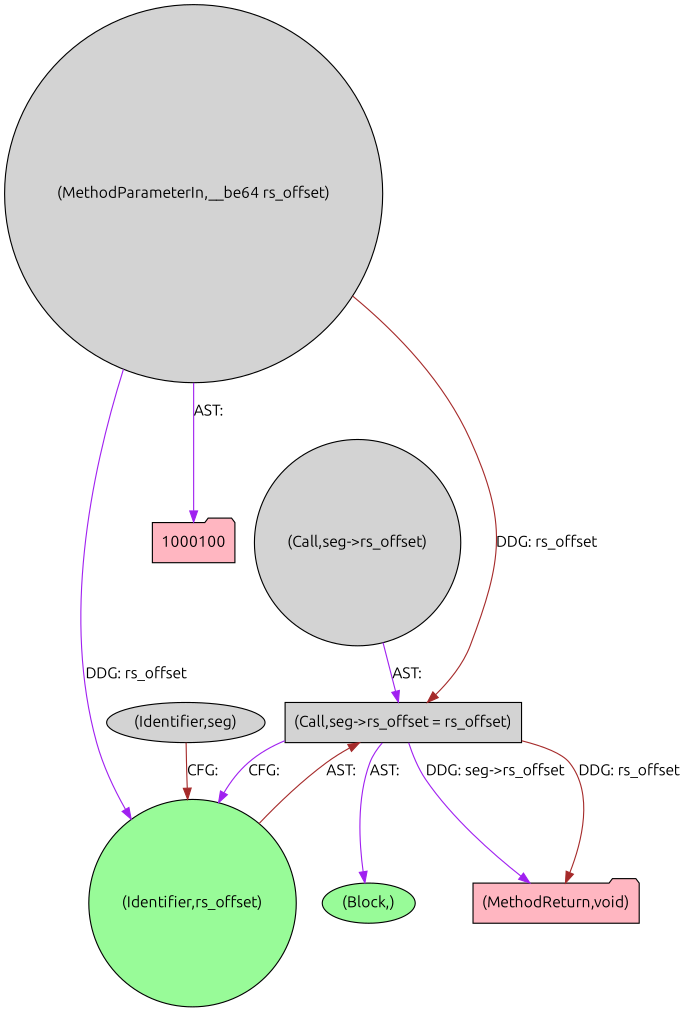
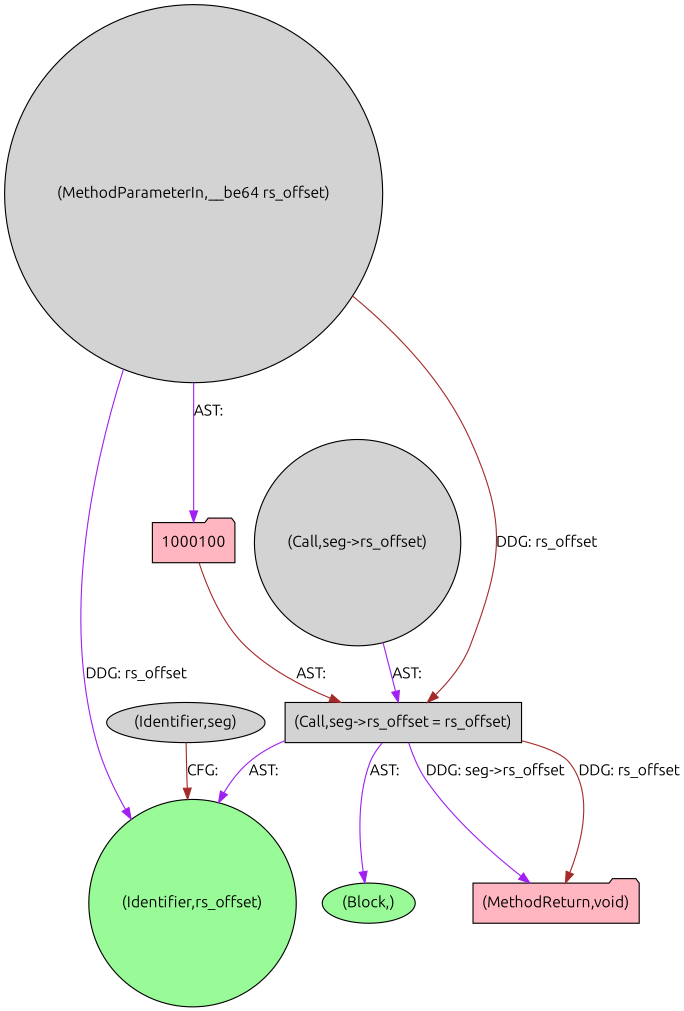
edge "(Call,seg->rs_offset = rs_offset)" -> "(Identifier,rs_offset)": label "CFG: " -> "AST: "
edge "(Identifier,rs_offset)" -> "(Call,seg->rs_offset = rs_offset)": now "1000100" -> "(Call,seg->rs_offset = rs_offset)"
